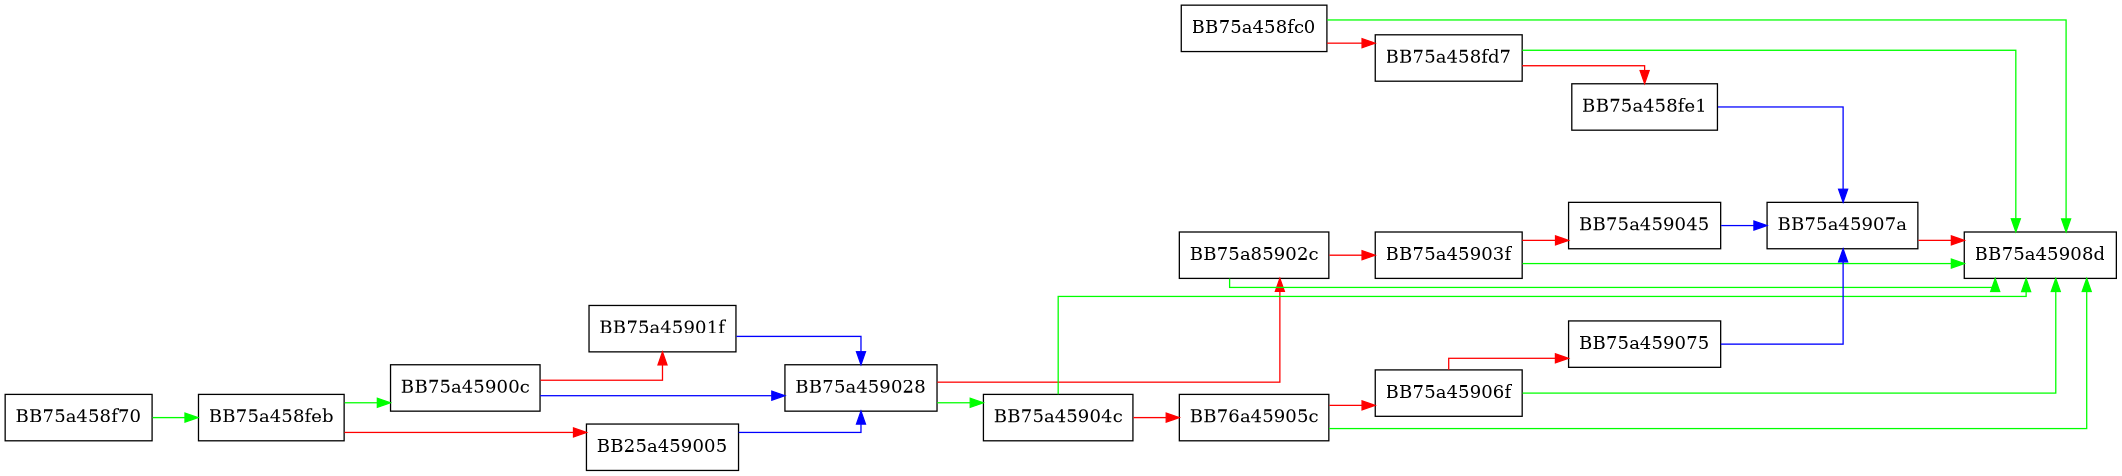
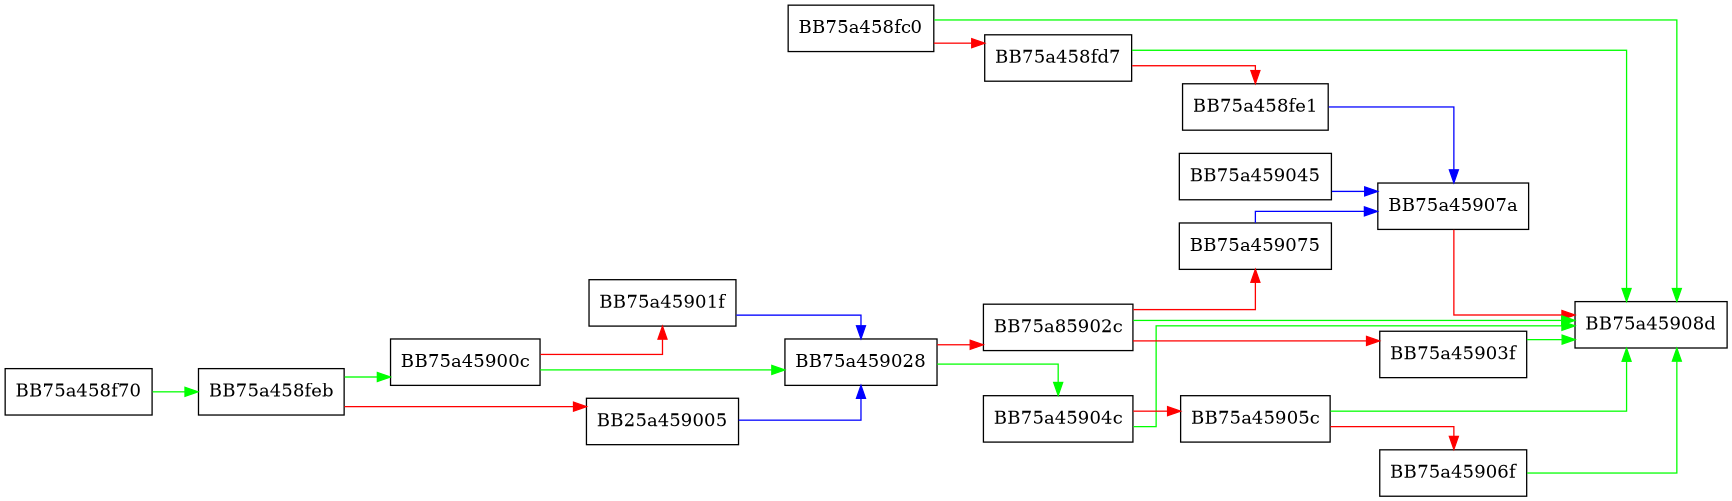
edge "BB75a45903f" -> "BB75a459045": removed
edge "BB75a45906f" -> "BB75a459075": now "BB75a85902c" -> "BB75a459075"
edge "BB75a45900c" -> "BB75a459028": color blue -> green
node "BB76a45905c": label "BB76a45905c" -> "BB75a45905c"
